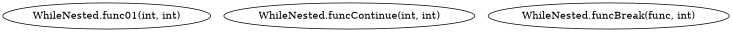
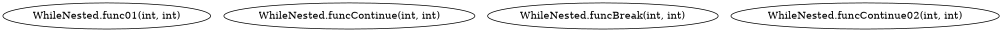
node "WhileNested.funcBreak(func, int)": label "WhileNested.funcBreak(func, int)" -> "WhileNested.funcBreak(int, int)"
node "WhileNested.funcContinue02(int, int)": added
